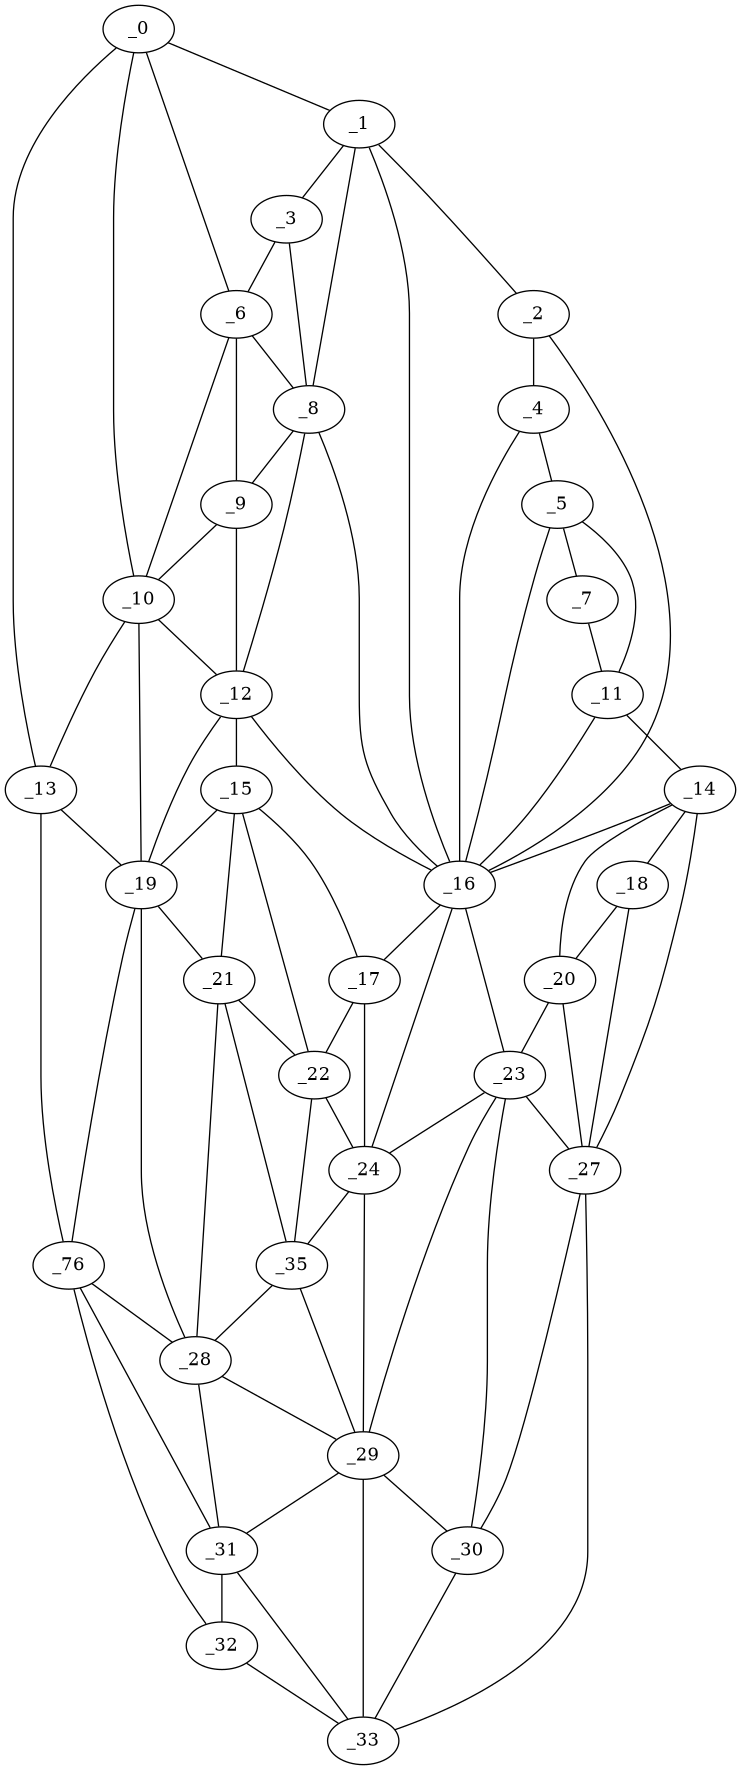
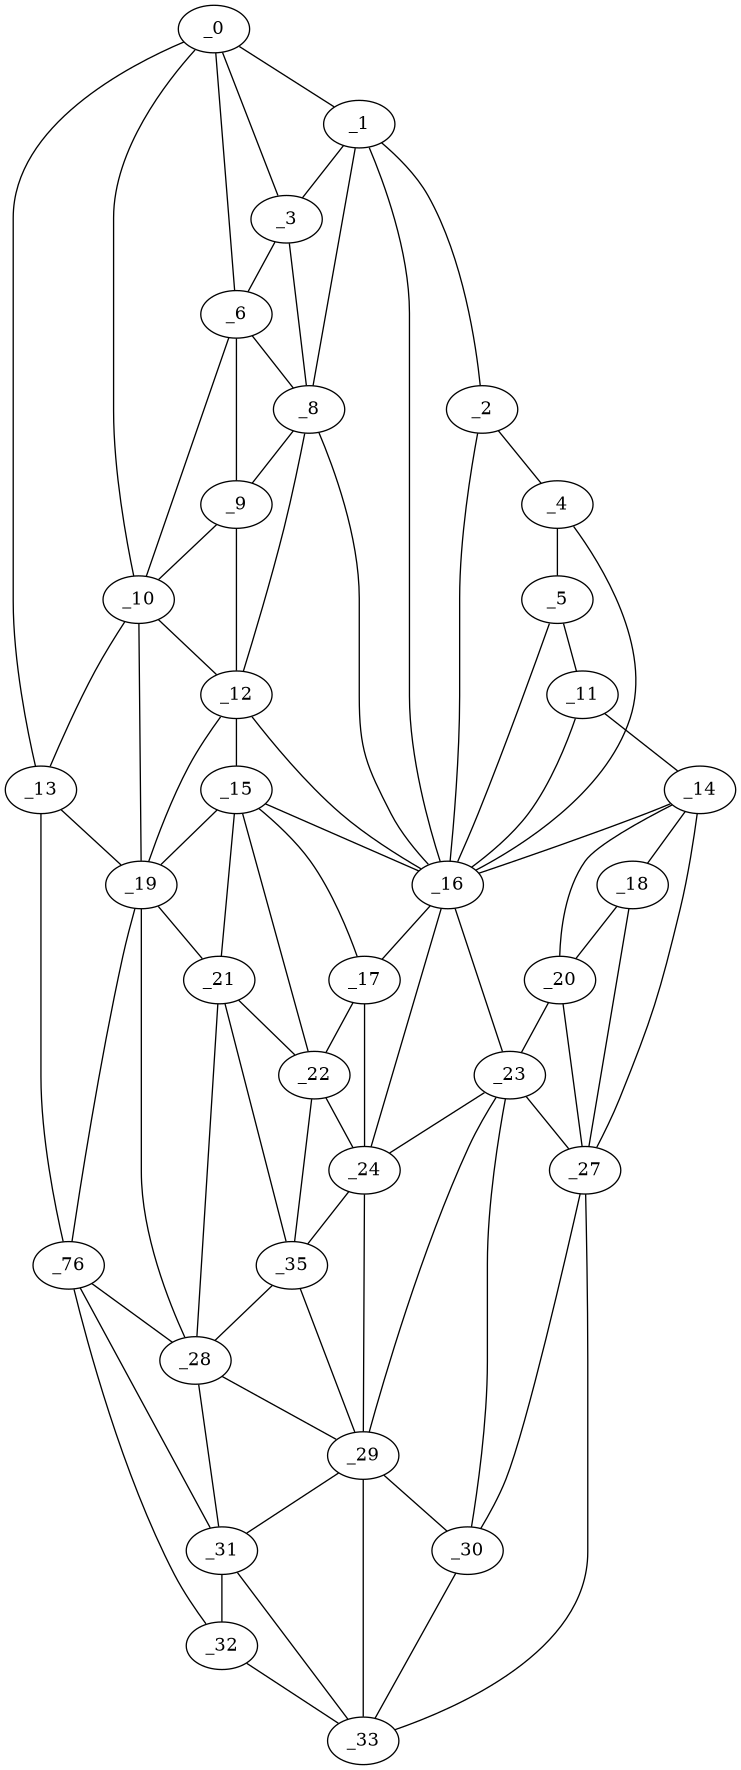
edge "_0" -- "_3": added
node "_7": removed
edge "_15" -- "_16": added
